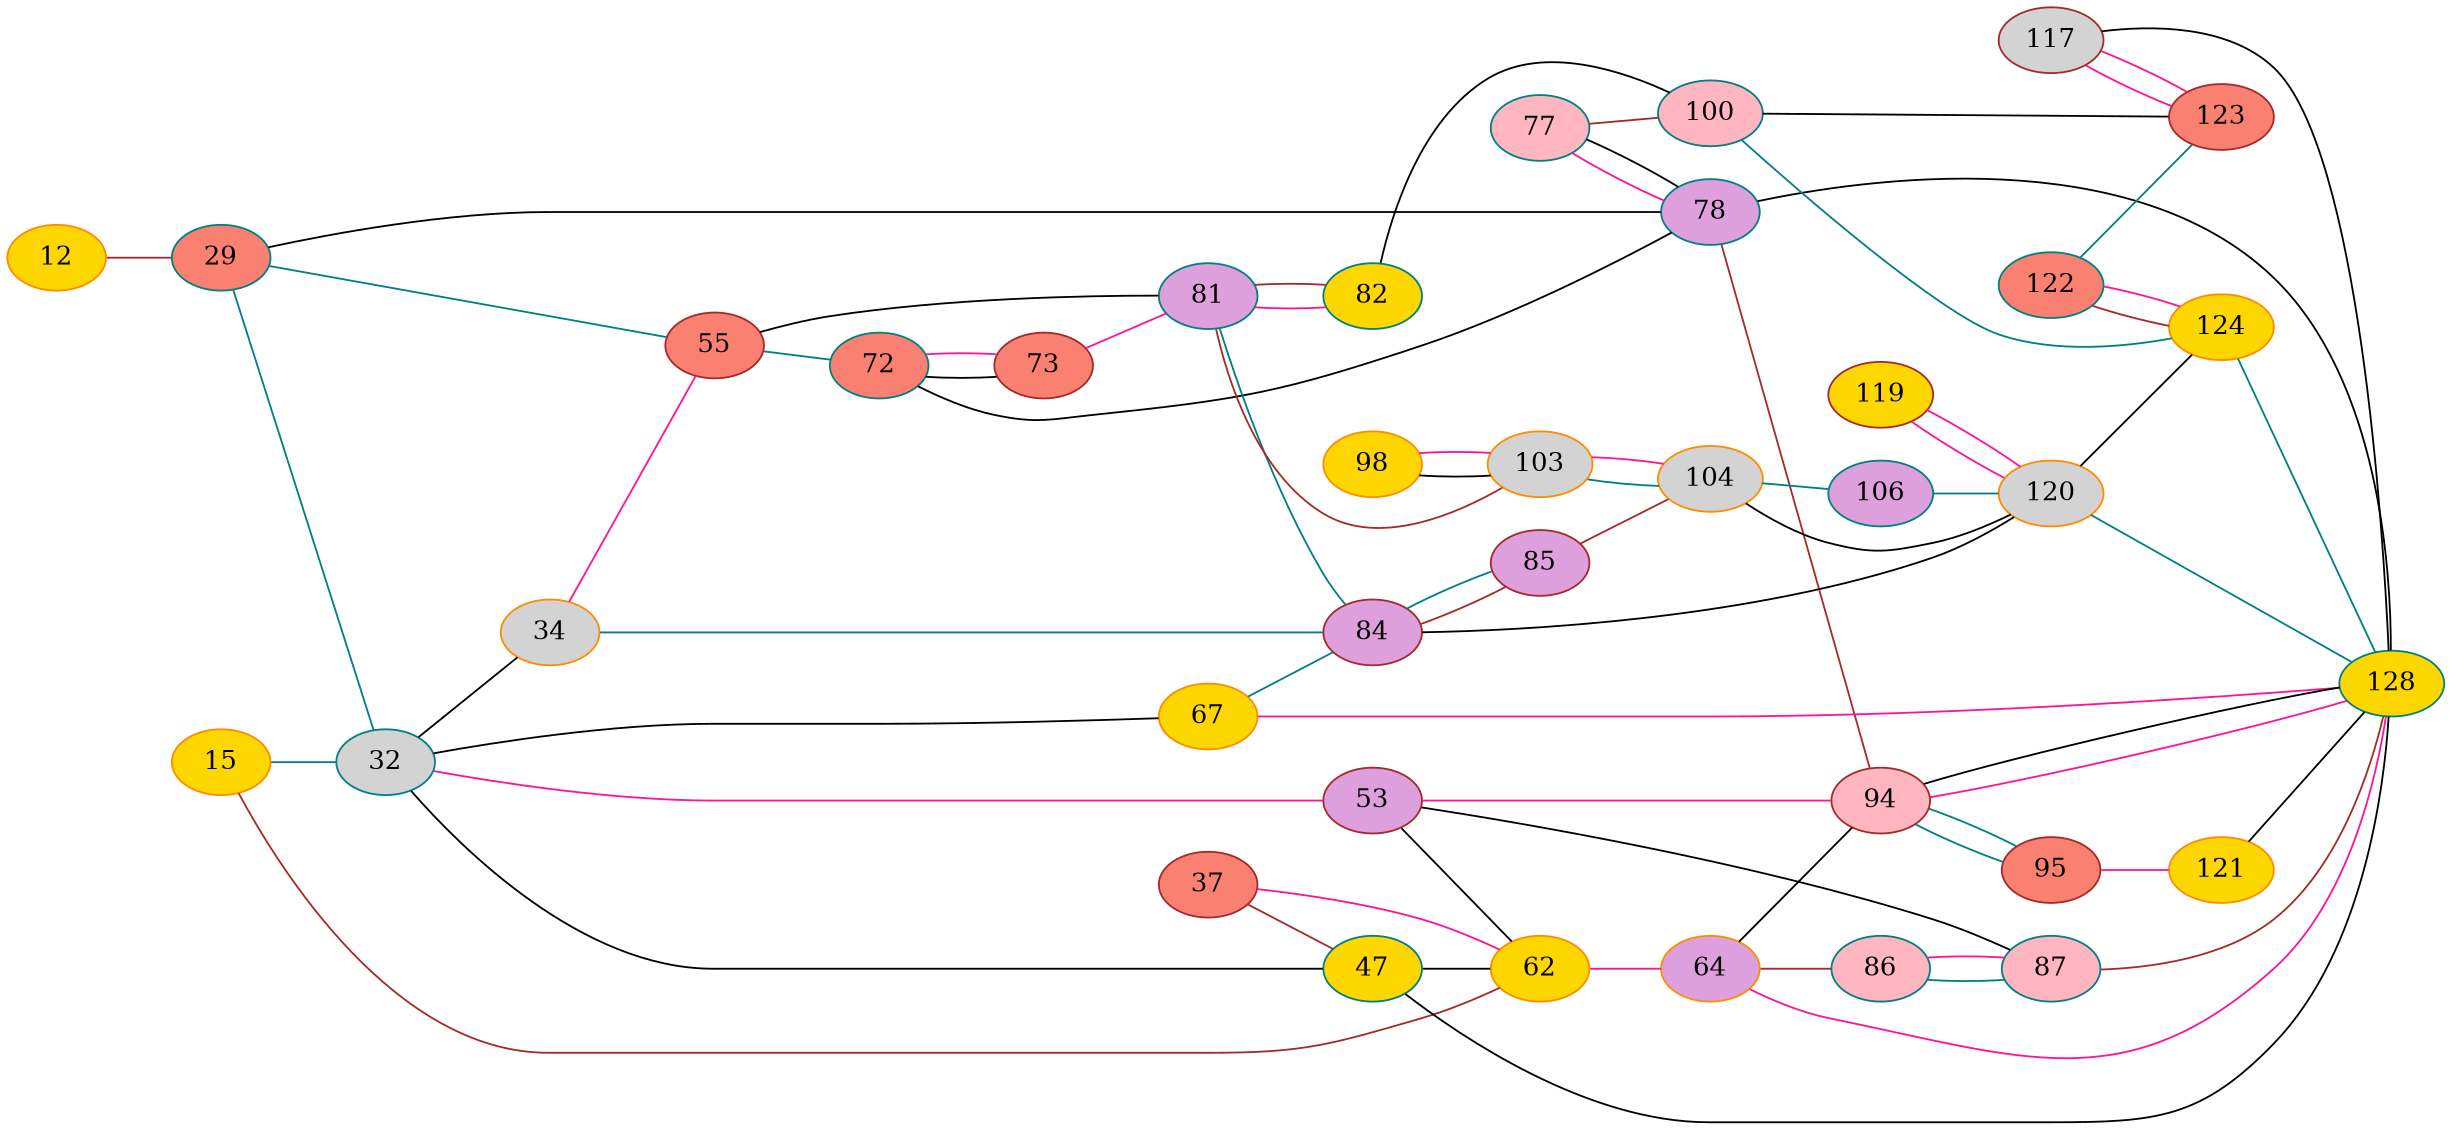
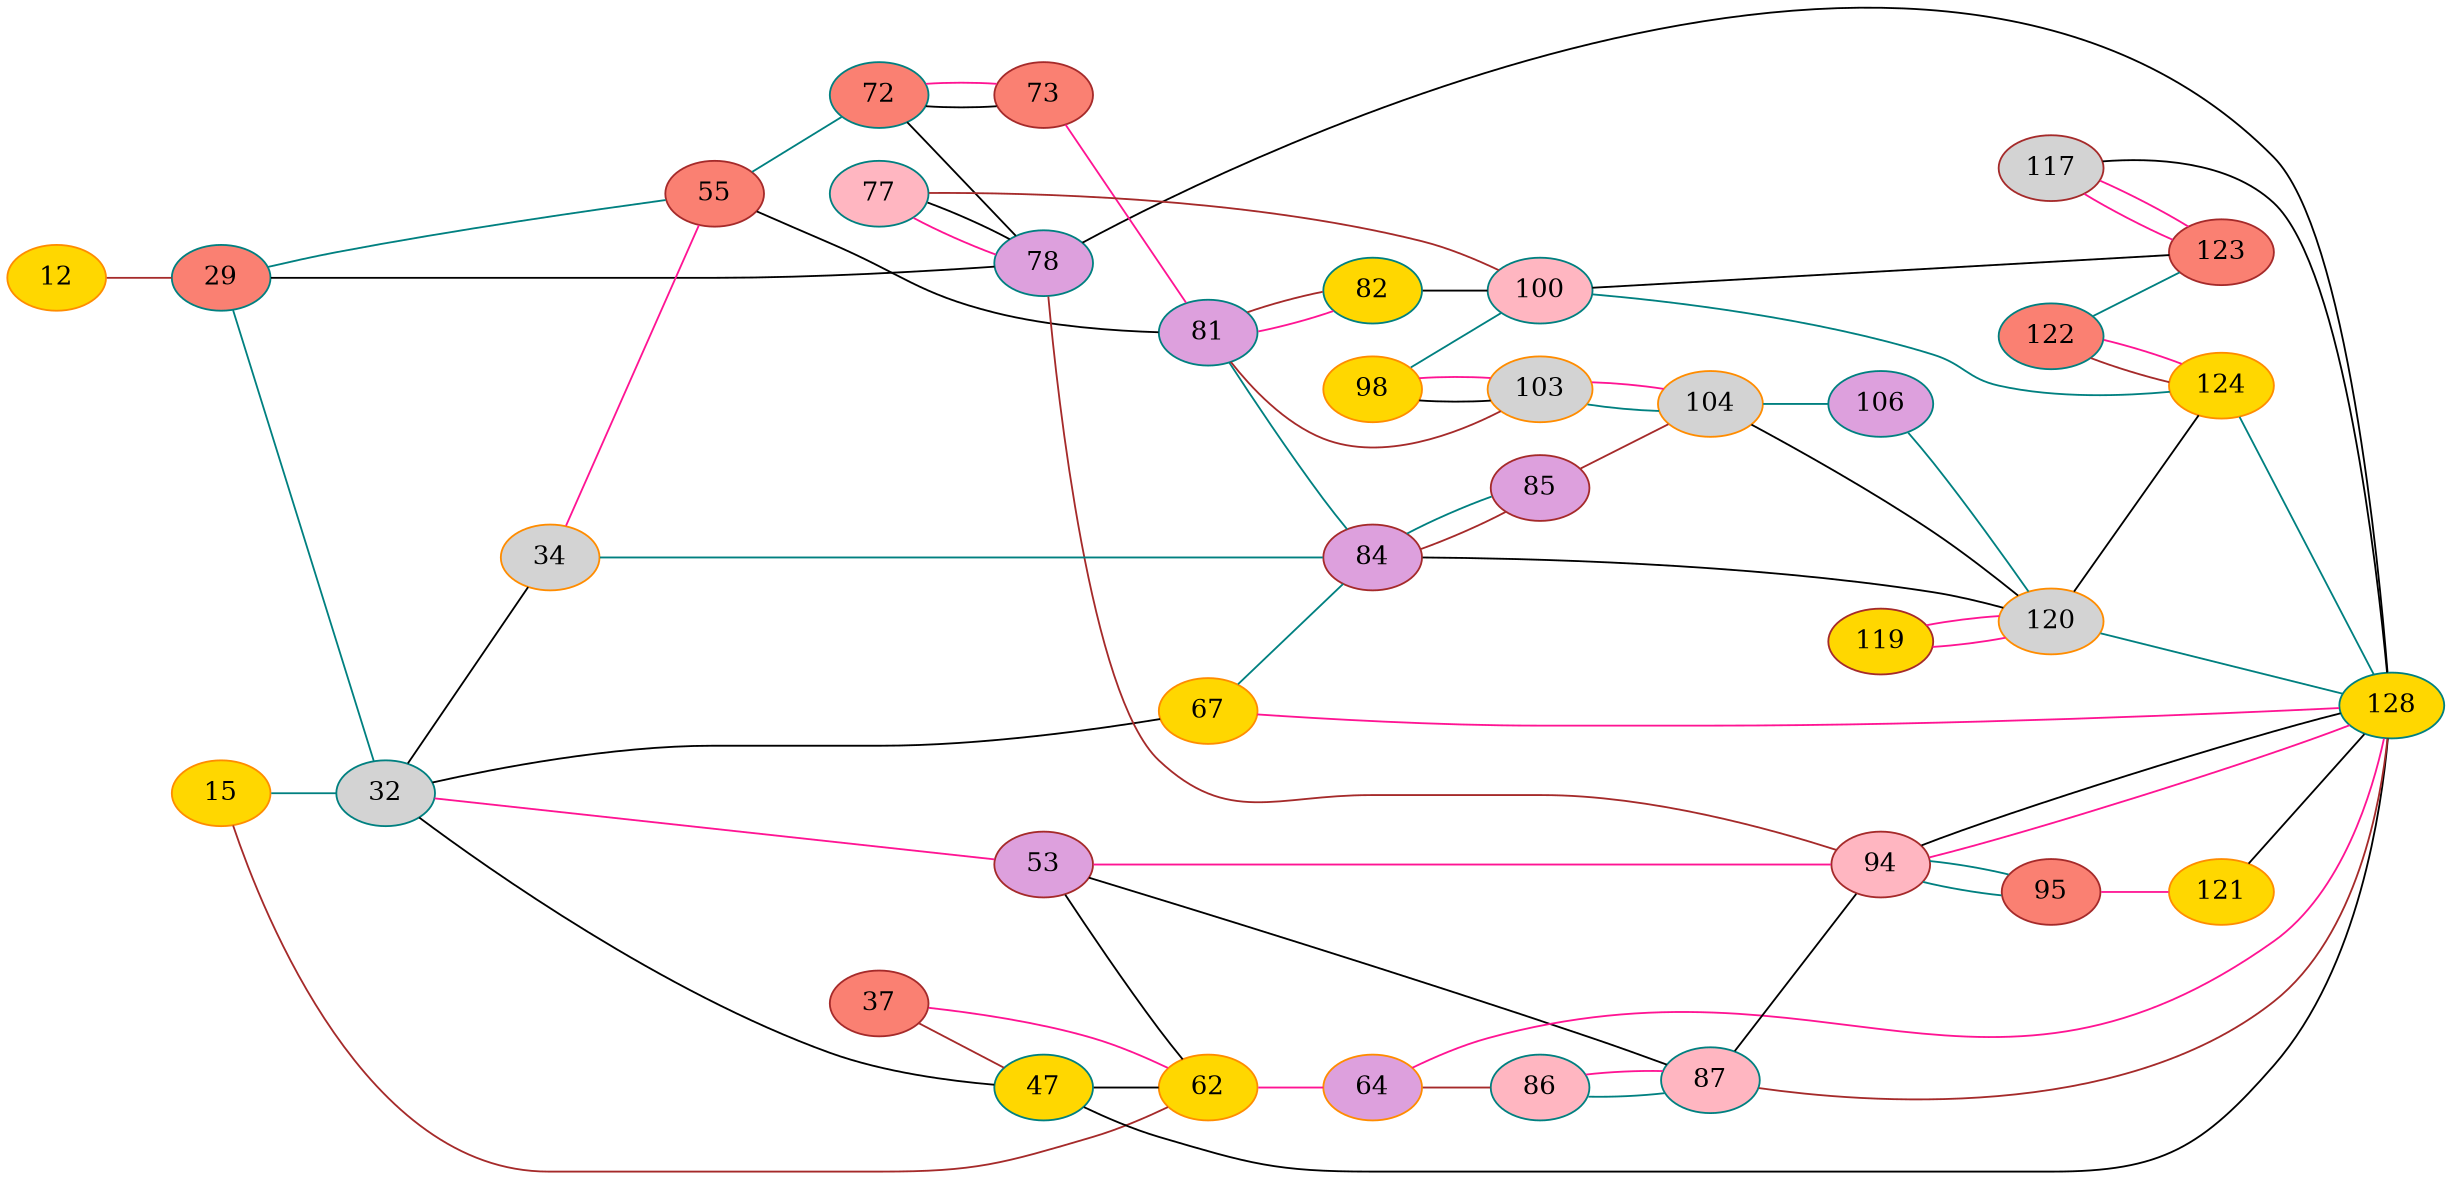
edge "100" -- "98": added
edge "94" -- "64": now "94" -- "87"
